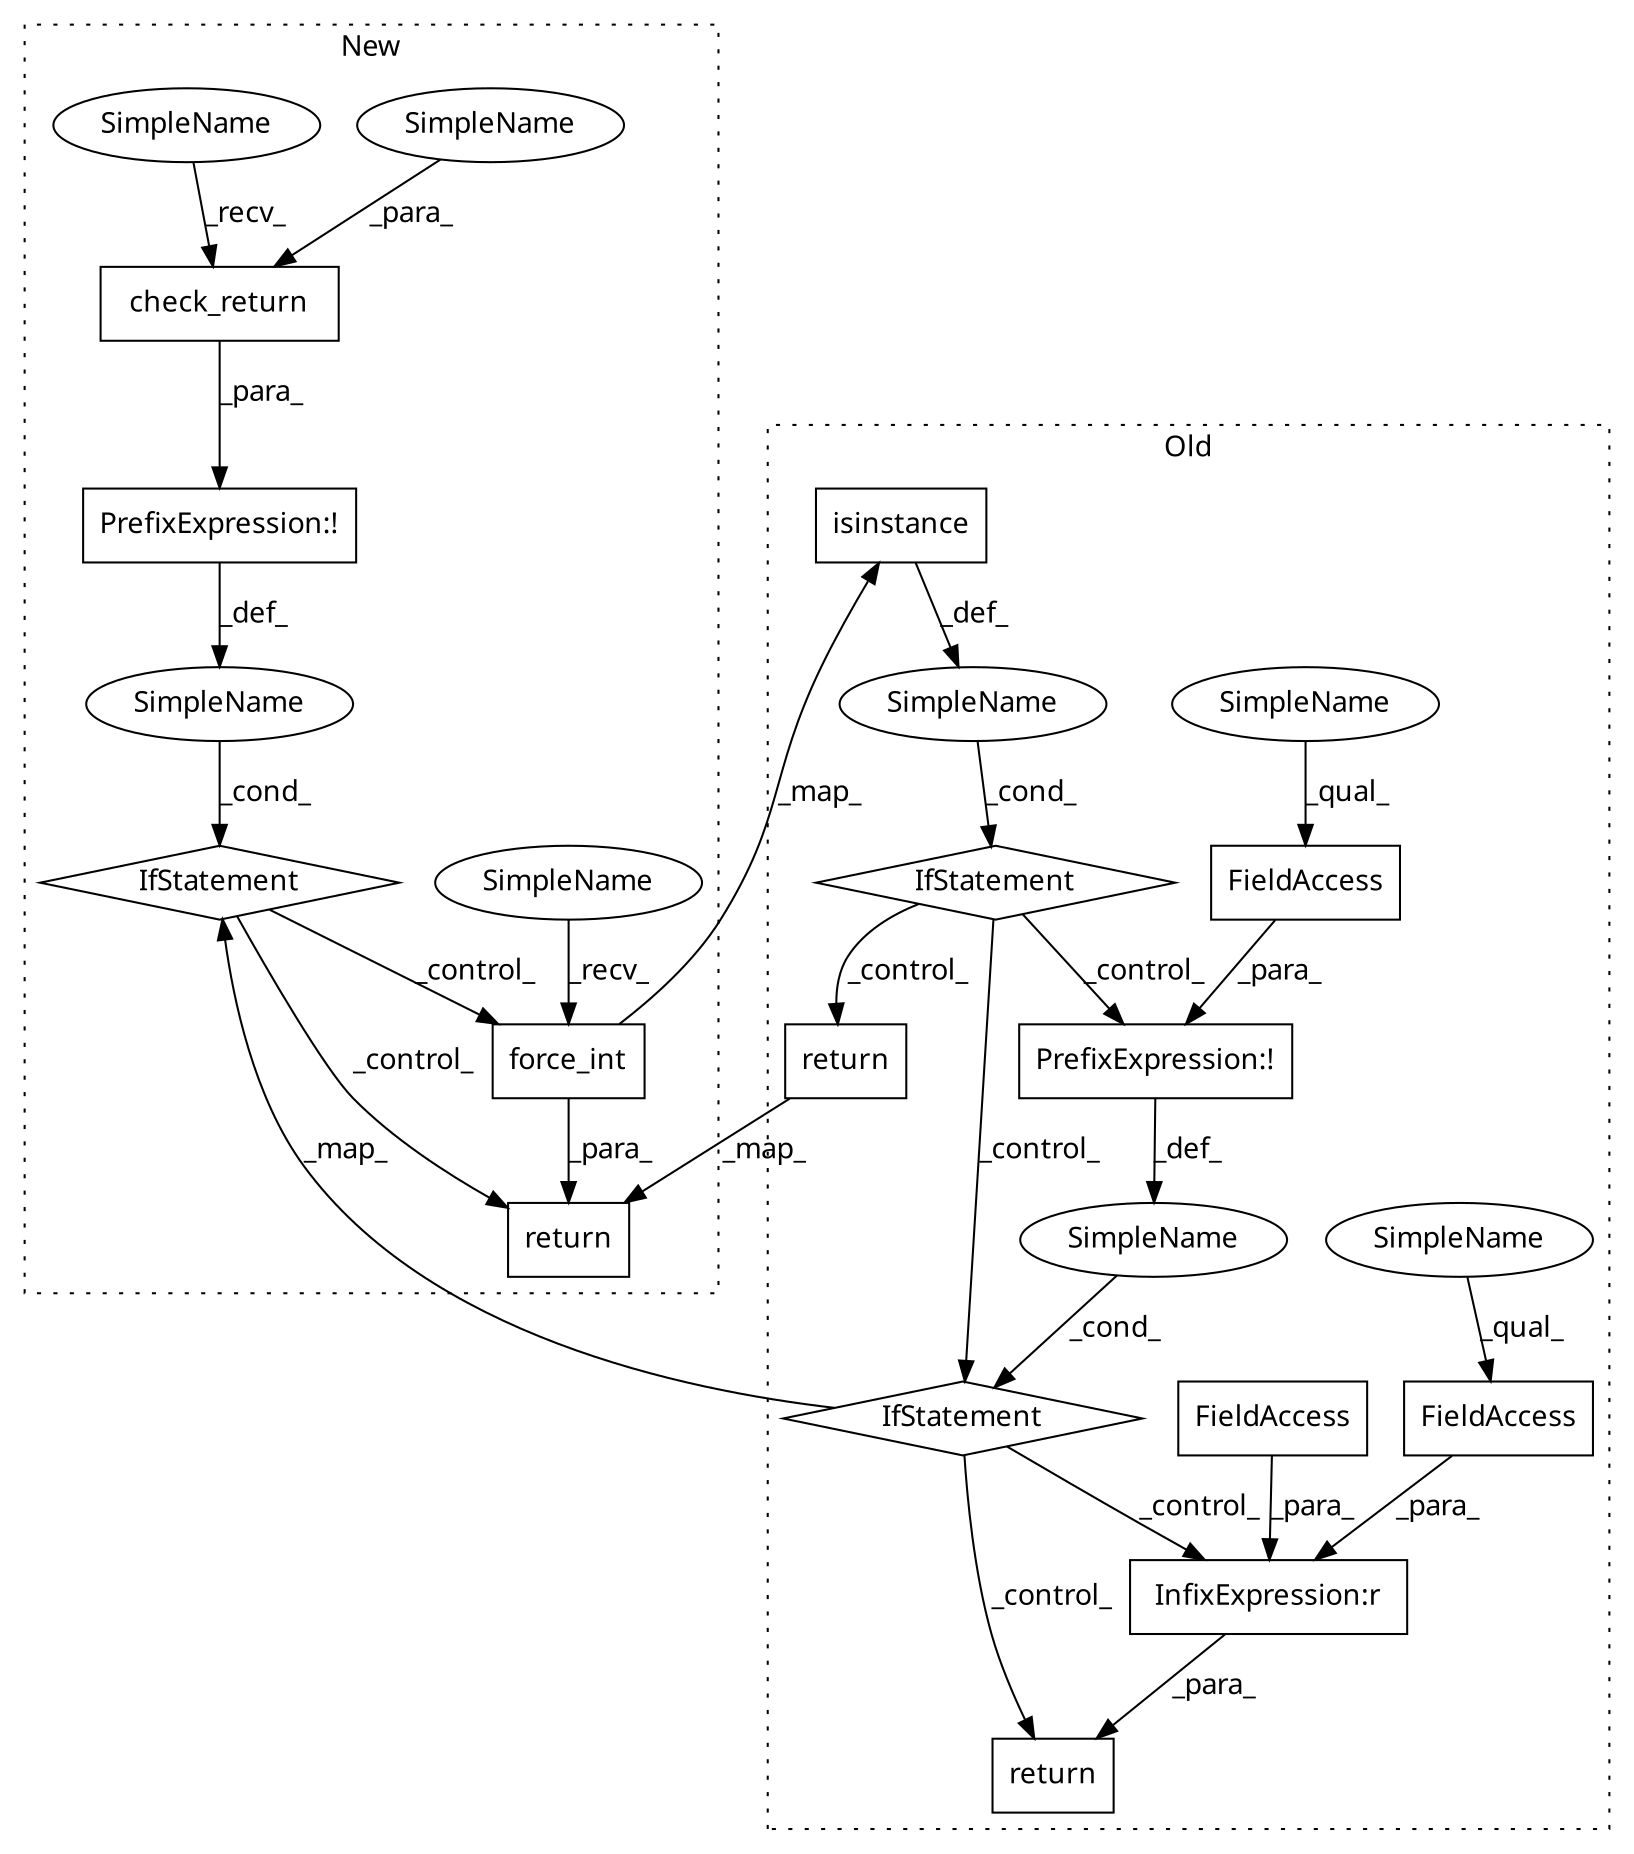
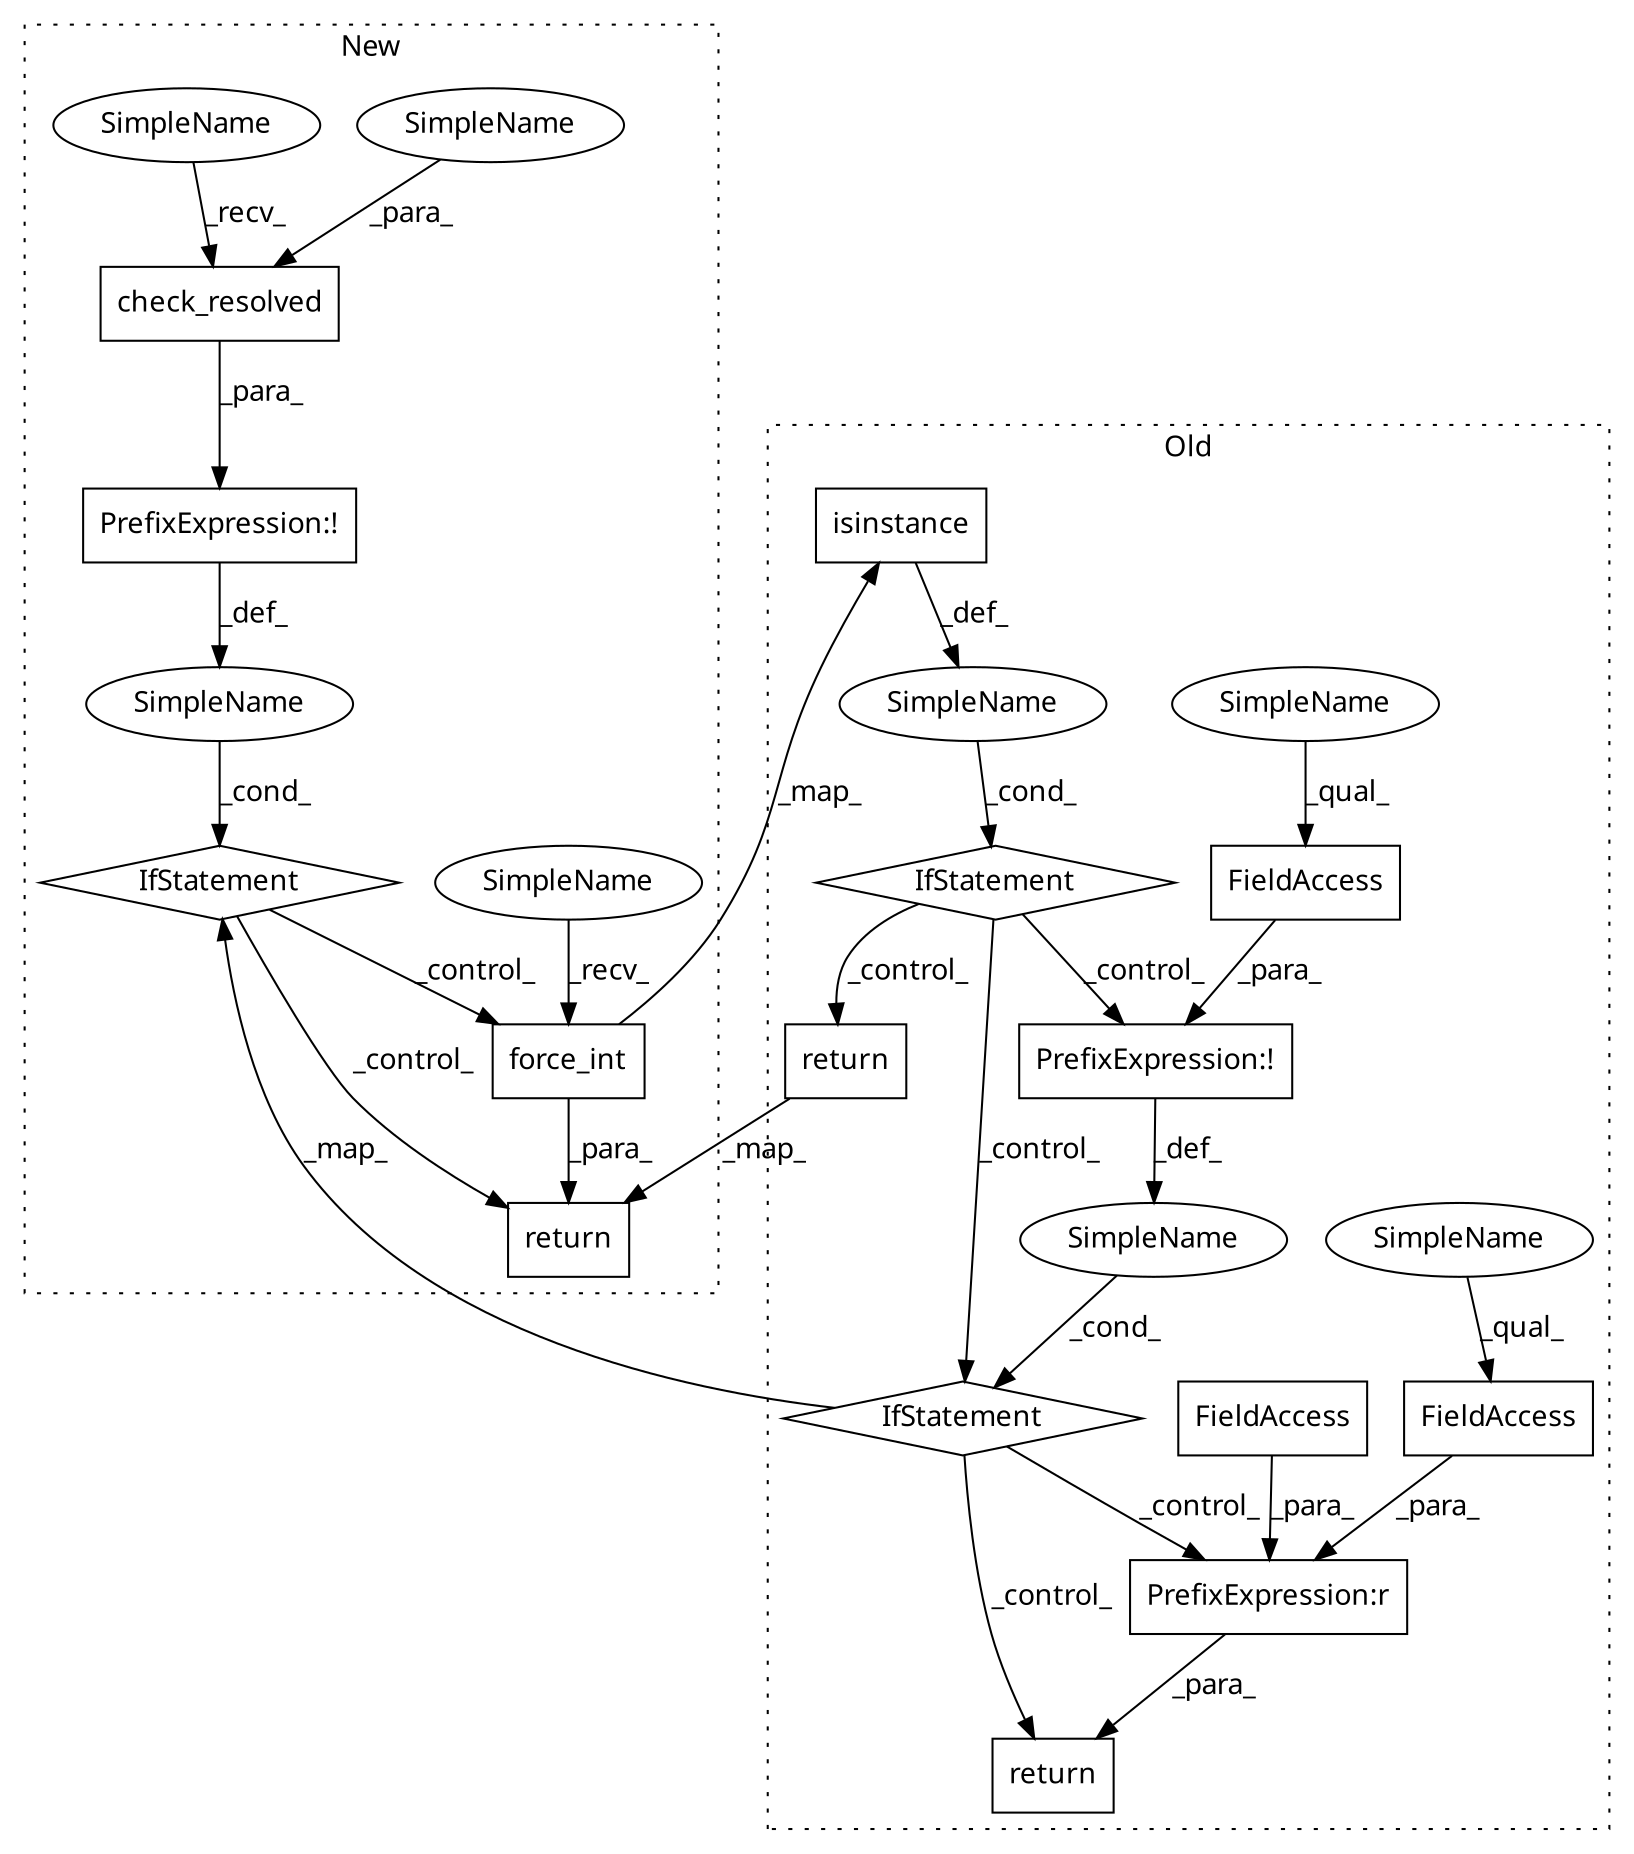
node "check_return": label "check_return" -> "check_resolved"
node "InfixExpression:r": label "InfixExpression:r" -> "PrefixExpression:r"
